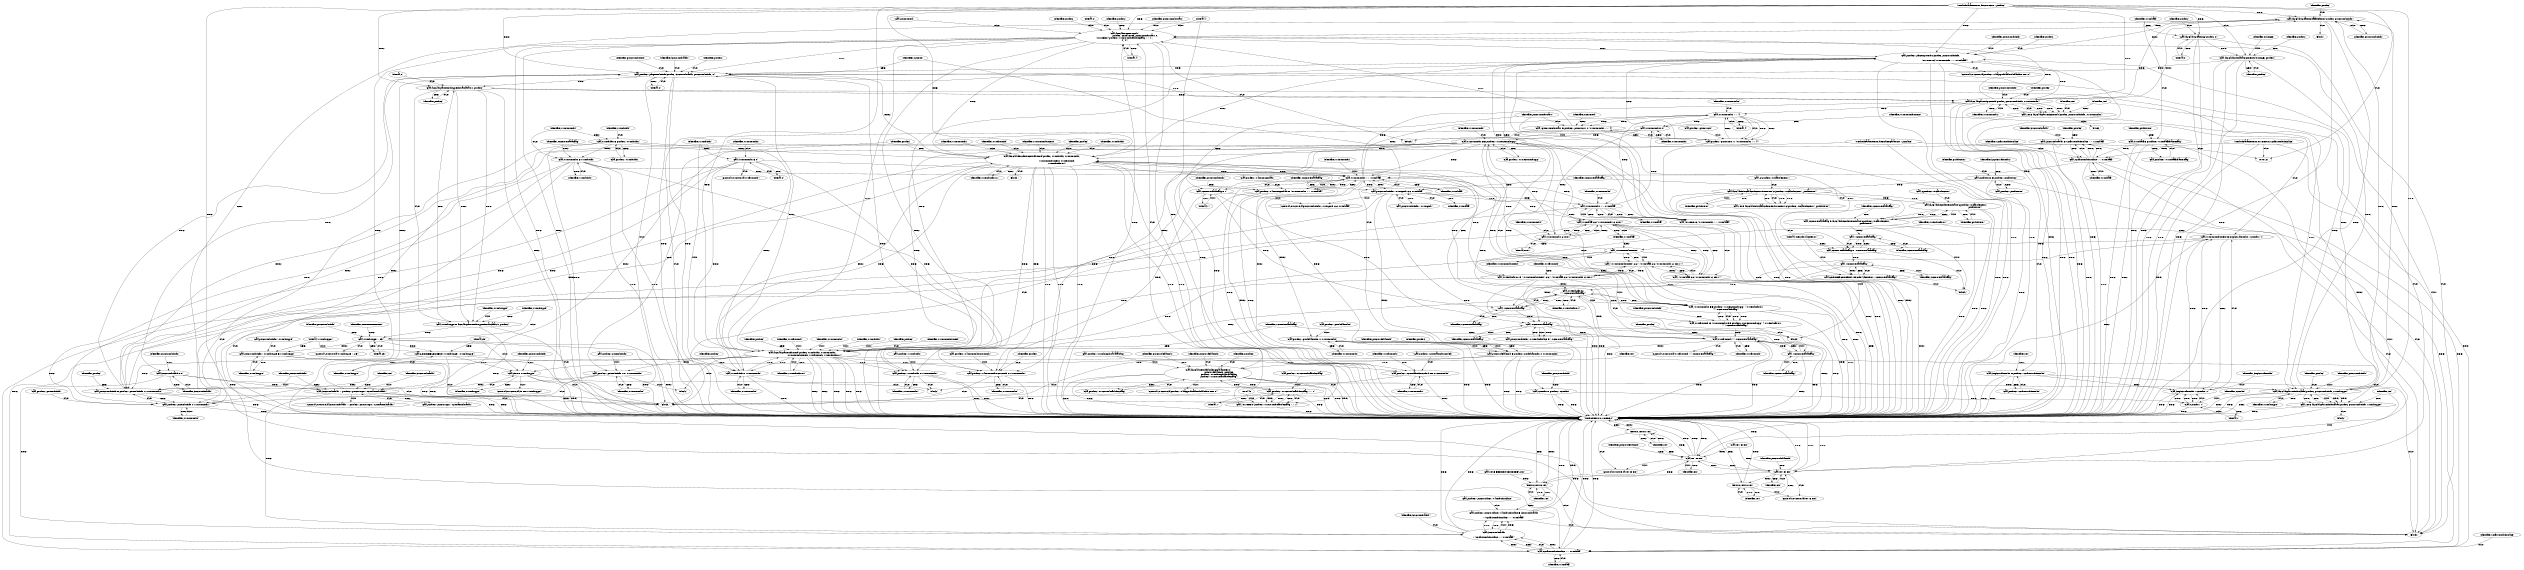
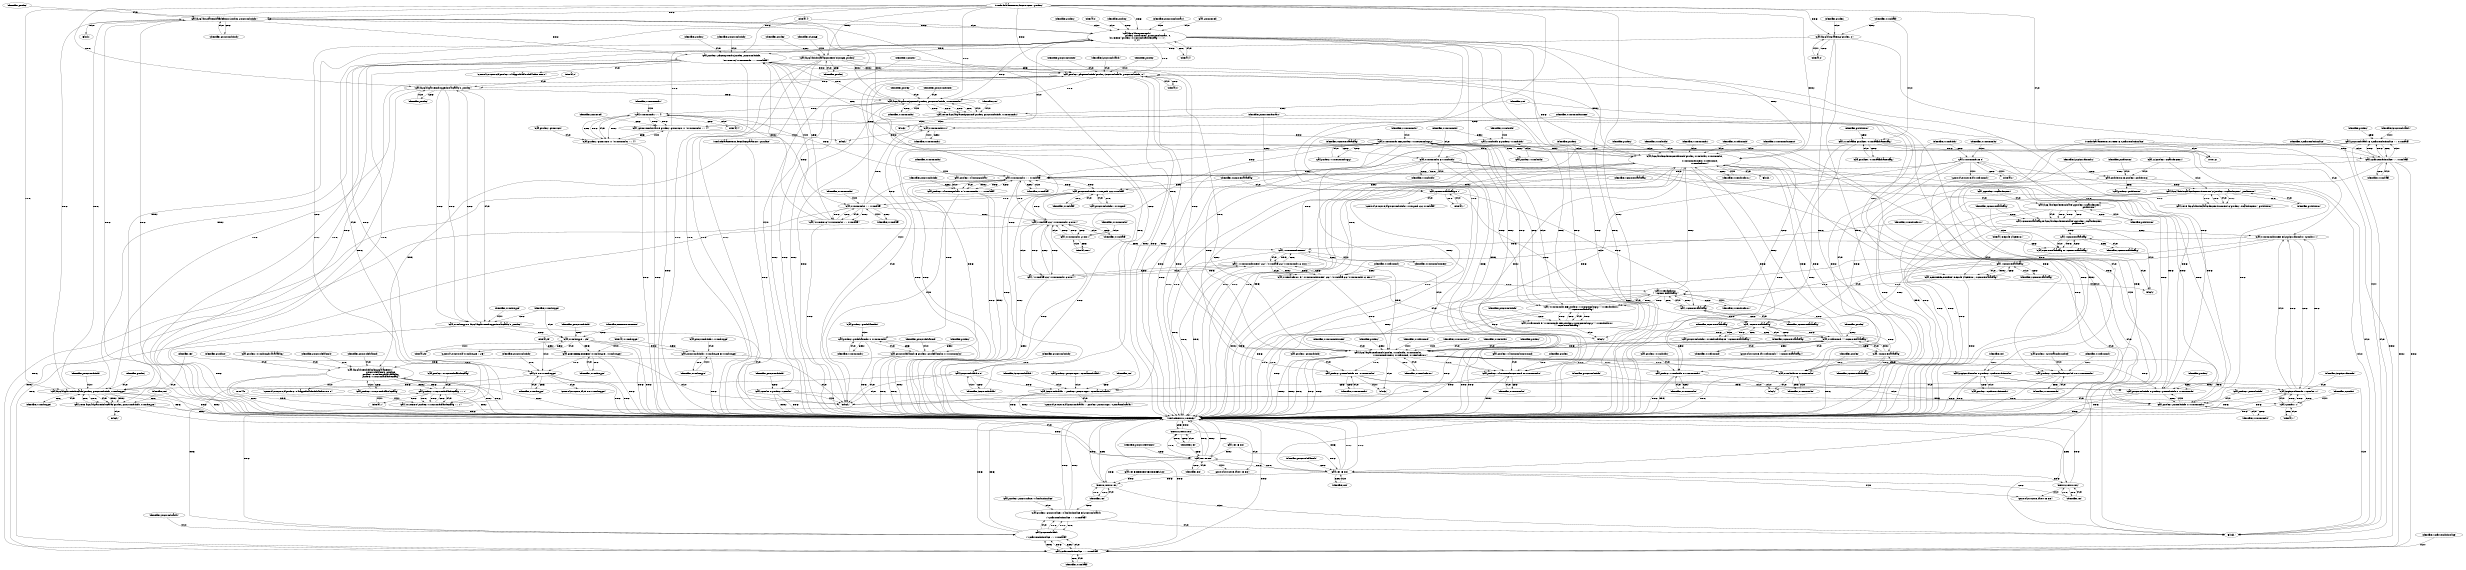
edge "(MethodParameterIn,dec_struct_t * ps_dec)" -> "(Call,ih264d_init_cabac_contexts(I_SLICE, ps_dec))": label "AST: " -> "DDG: "
edge "(Call,u1_num_mbs++)" -> "(Call,u1_num_mbs & 0x01)": removed, label "DDG:"
edge "(Call,ps_dec->ps_bitstrm)" -> "(Call,ps_bitstrm = ps_dec->ps_bitstrm)": now "(Call,&(ps_dec->s_cab_dec_env))" -> "(Call,ps_bitstrm = ps_dec->ps_bitstrm)"
edge "(Call,ps_cur_mb_info->u1_topmb && u1_mbaff)" -> "(ControlStructure,if(ps_cur_mb_info->u1_topmb && u1_mbaff))": removed, label "AST:"
edge "(Call,uc_more_data_flag = 1)" -> "(Call,ps_dec->u4_num_mbs_cur_nmb = u1_num_mbs)": now "(Call,u1_num_mbs = 0)" -> "(Call,ps_dec->u4_num_mbs_cur_nmb = u1_num_mbs)"
edge "(Call,i2_cur_mb_addr > ps_dec->ps_cur_sps->u2_max_mb_addr)" -> "(Call,ps_dec->ps_cur_sps->u2_max_mb_addr)": removed, label "CFG:"
